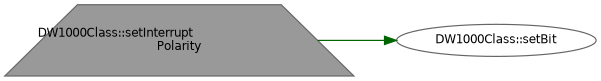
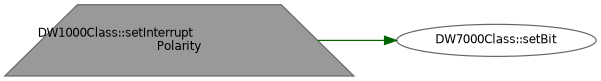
node "DW1000Class::setBit": label "DW1000Class::setBit" -> "DW7000Class::setBit"
